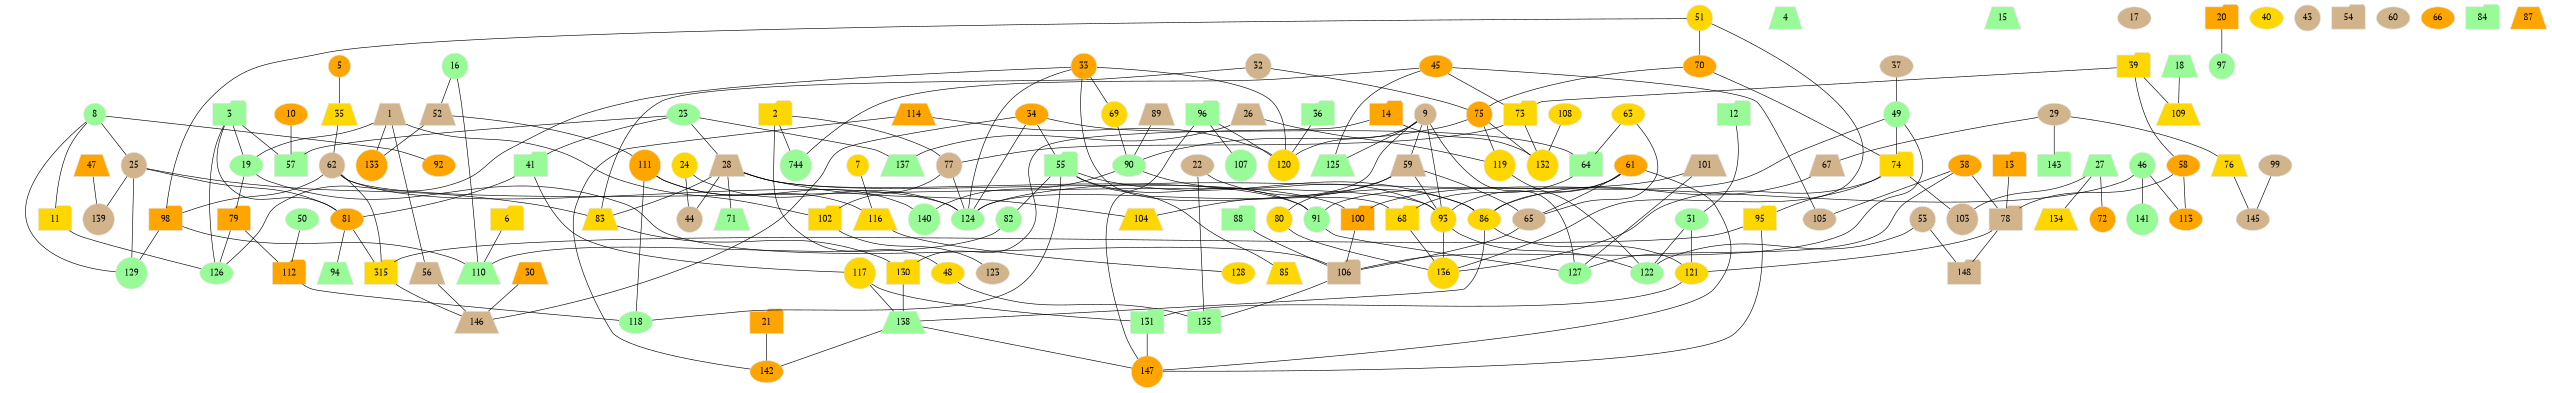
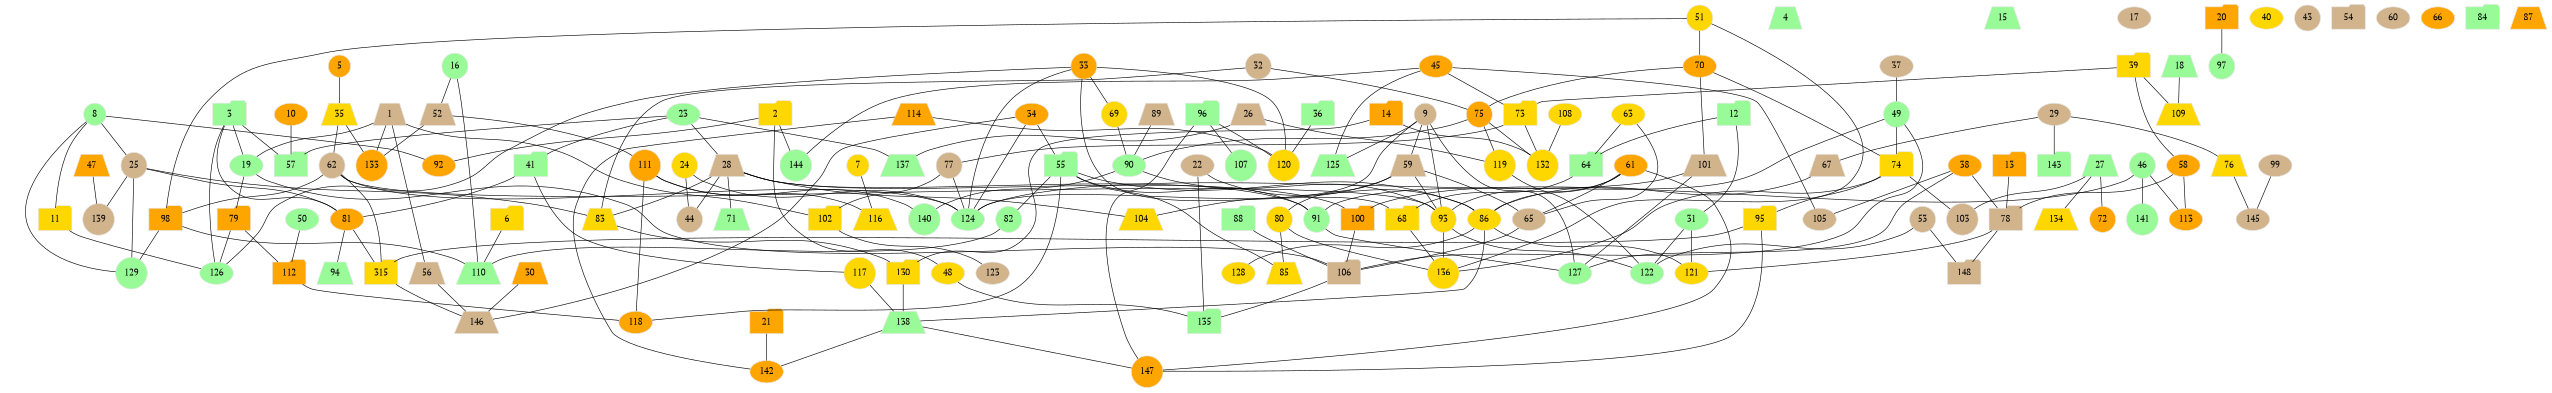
edge "70" -- "101": added
edge "2" -- "77": now "2" -- "92"
edge "34" -- "64": now "12" -- "64"
edge "35" -- "133": added
edge "9" -- "120": removed
node "744": label "744" -> "144"
edge "80" -- "85": added
edge "116" -- "128": now "86" -- "128"
node "118": fillcolor palegreen -> orange
node "131": removed
